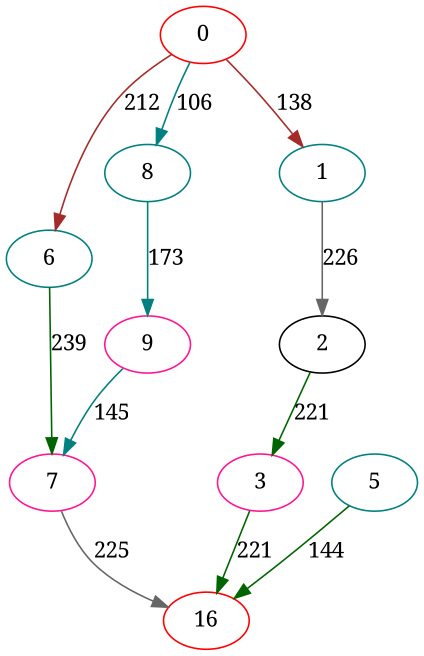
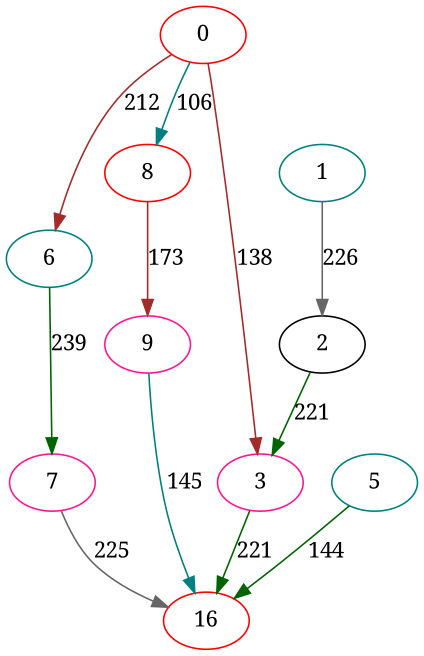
edge "0" -> "1": now "0" -> "3"
node "8": color teal -> red
edge "8" -> "9": color teal -> brown
edge "9" -> "7": now "9" -> "16"
